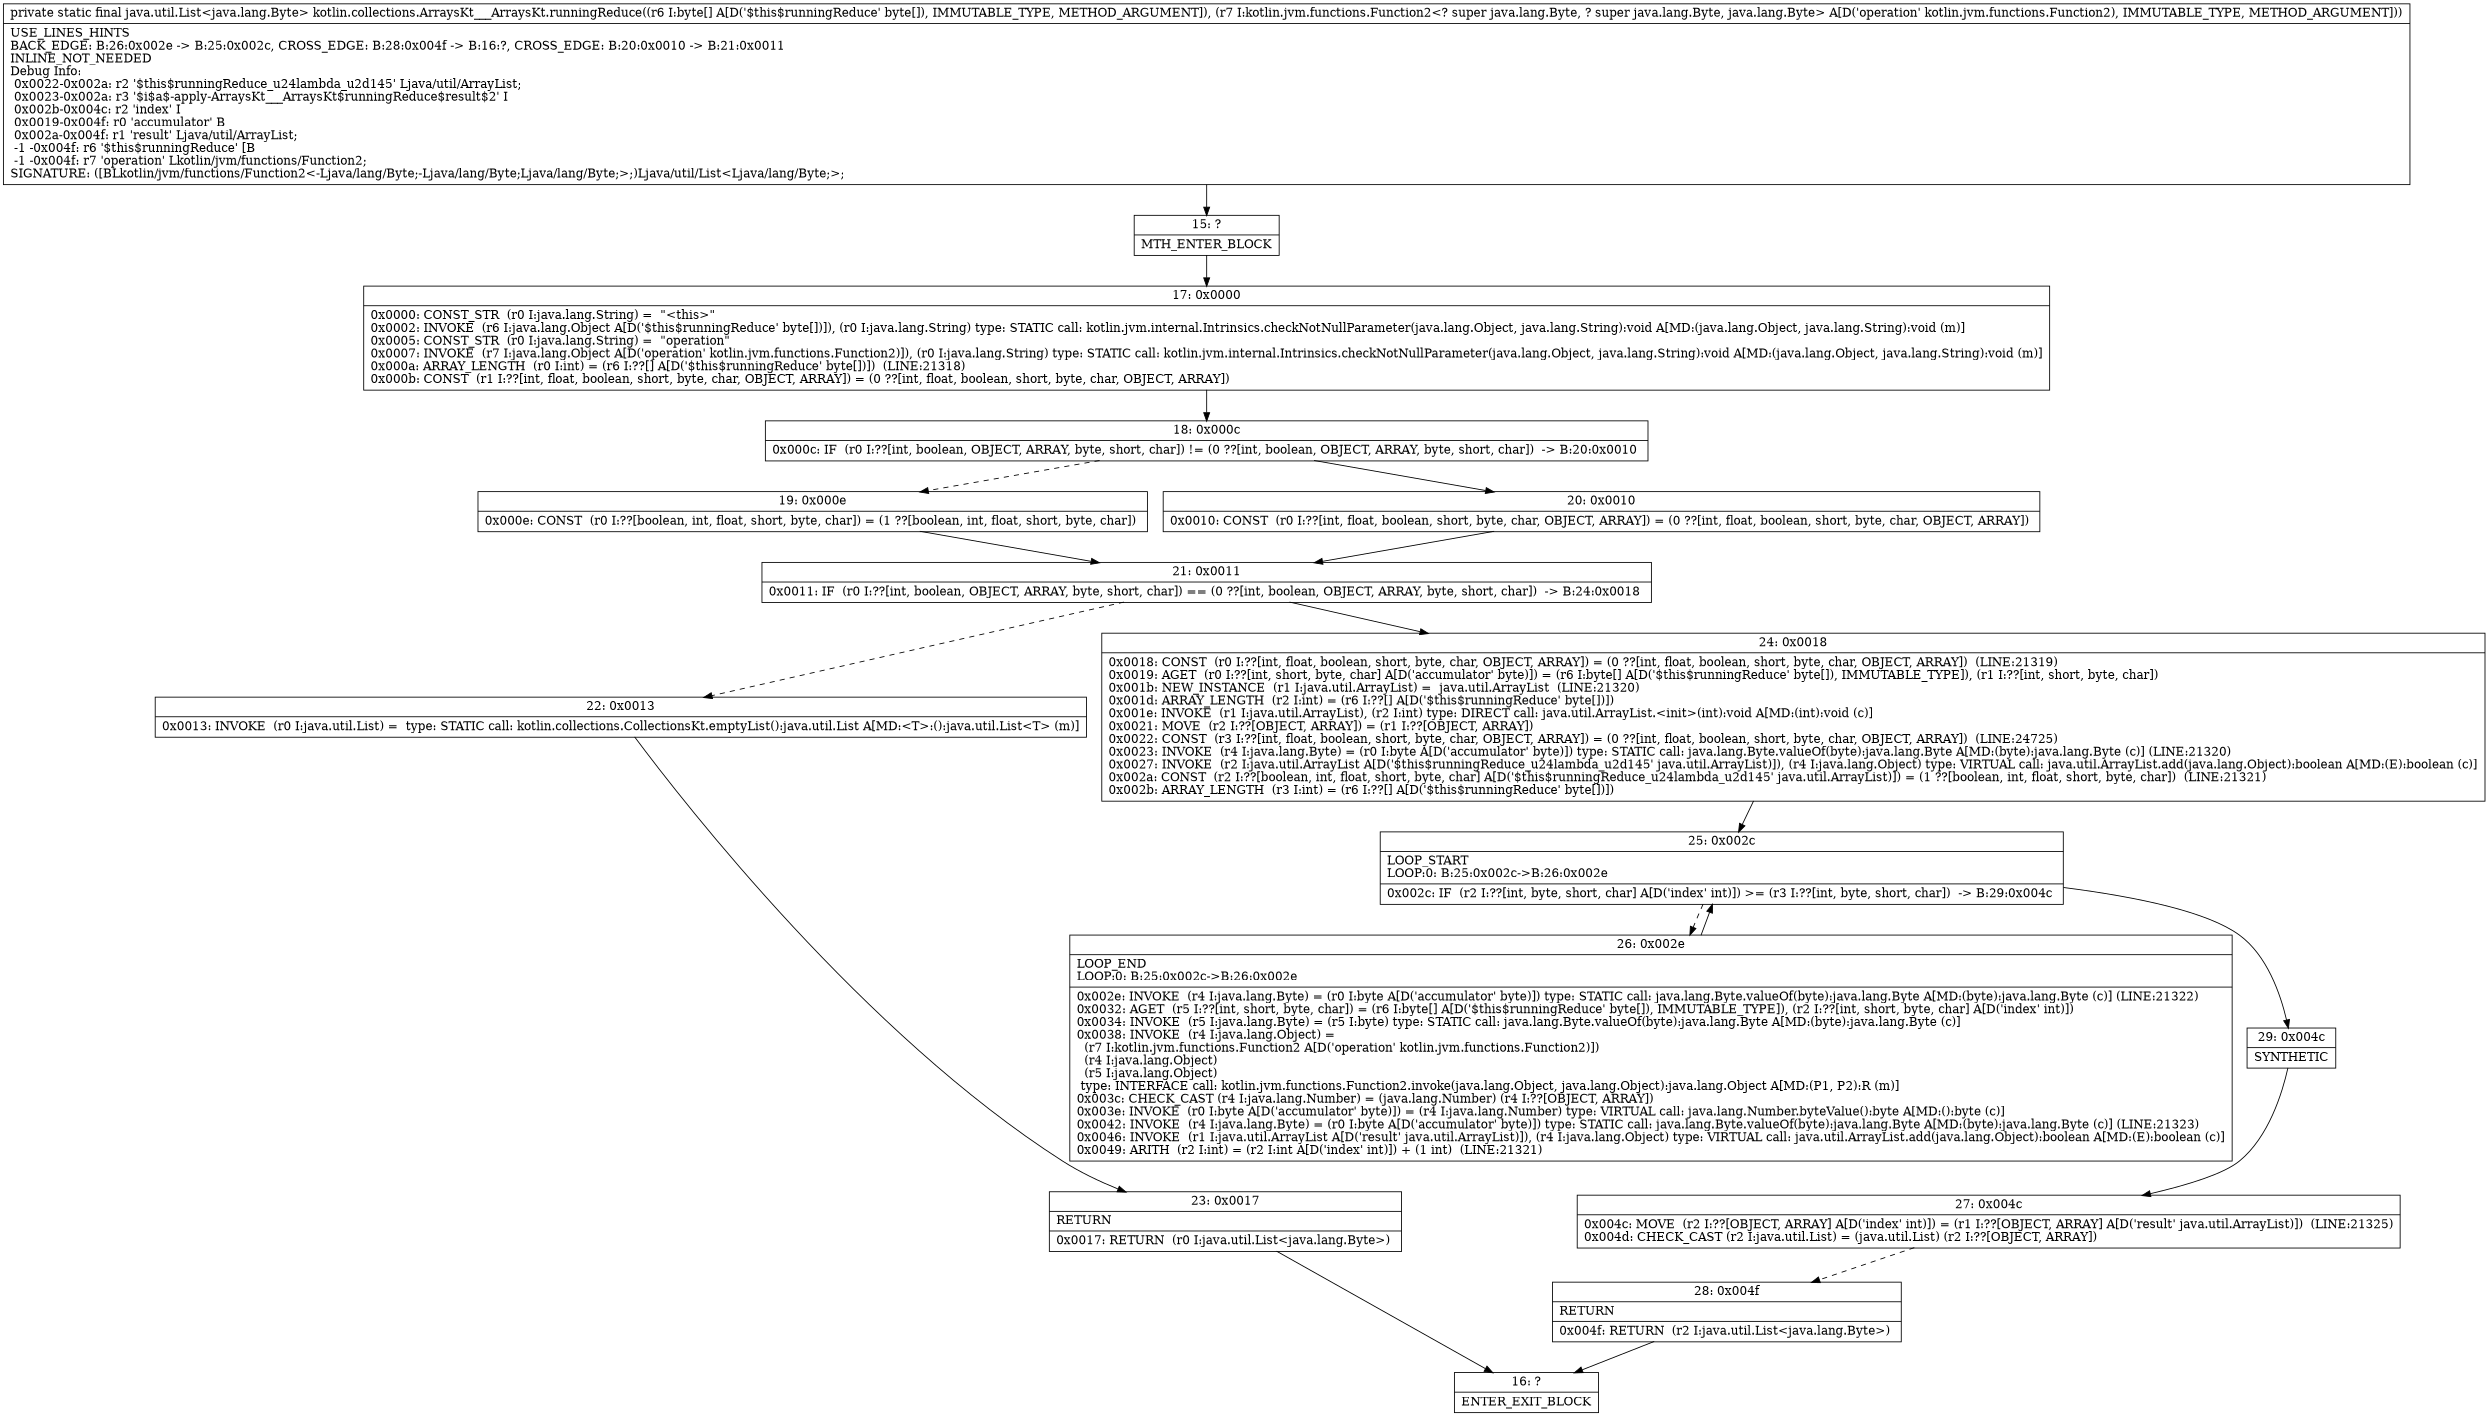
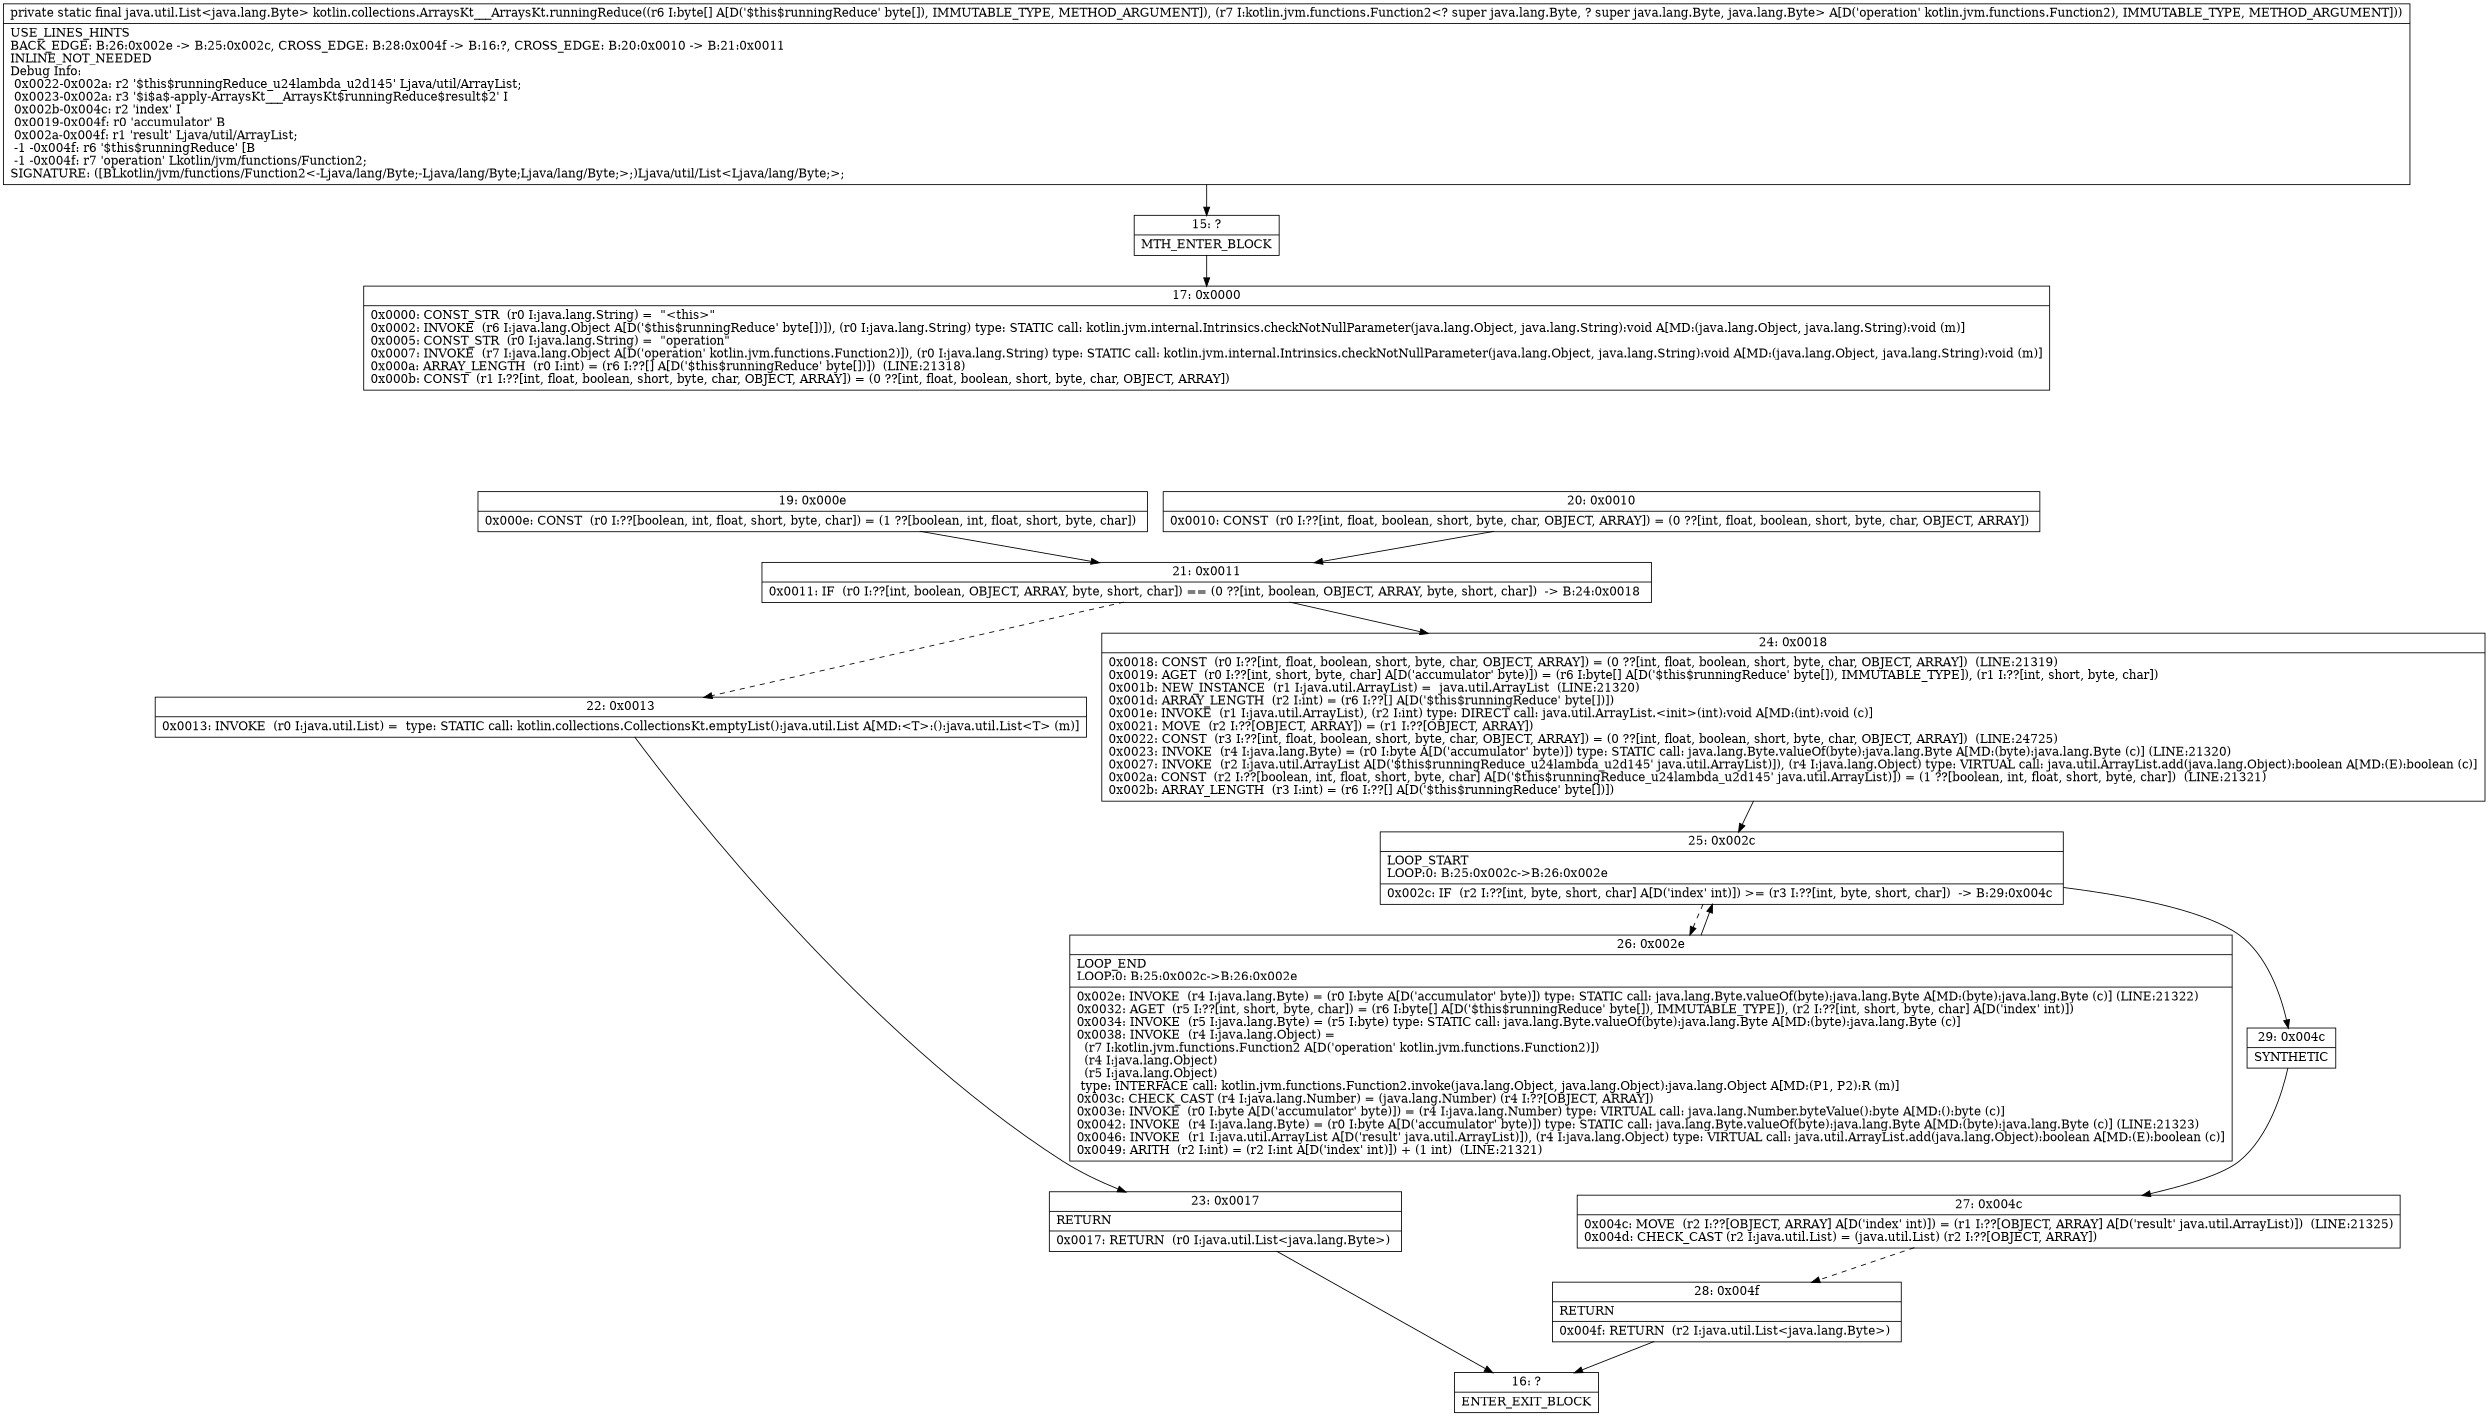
node "18: 0x000c": removed
